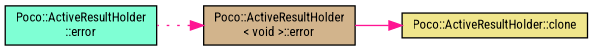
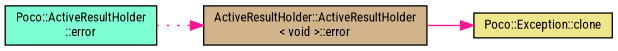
node "Poco::ActiveResultHolder < void >::error": label "Poco::ActiveResultHolder < void >::error" -> "ActiveResultHolder::ActiveResultHolder < void >::error"
node "Poco::ActiveResultHolder::clone": label "Poco::ActiveResultHolder::clone" -> "Poco::Exception::clone"
